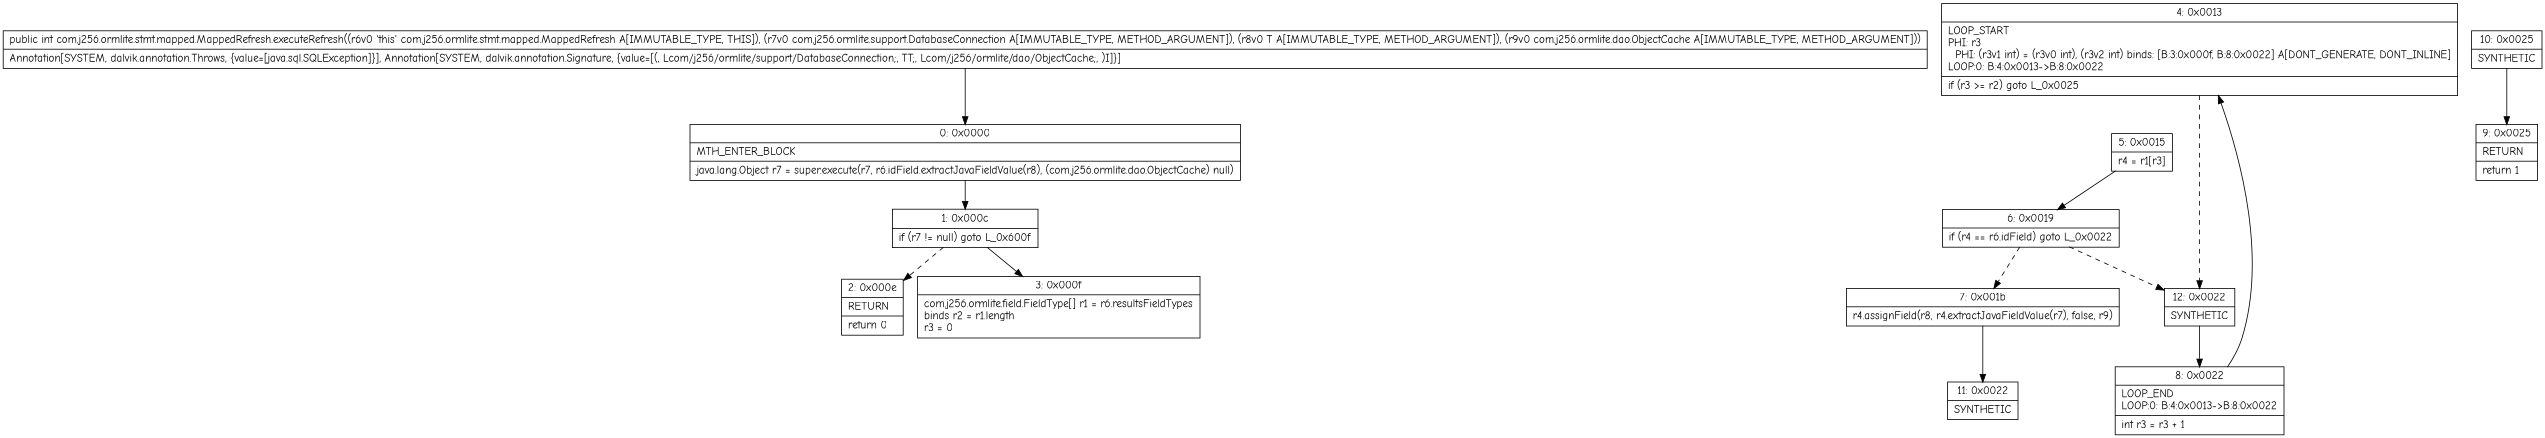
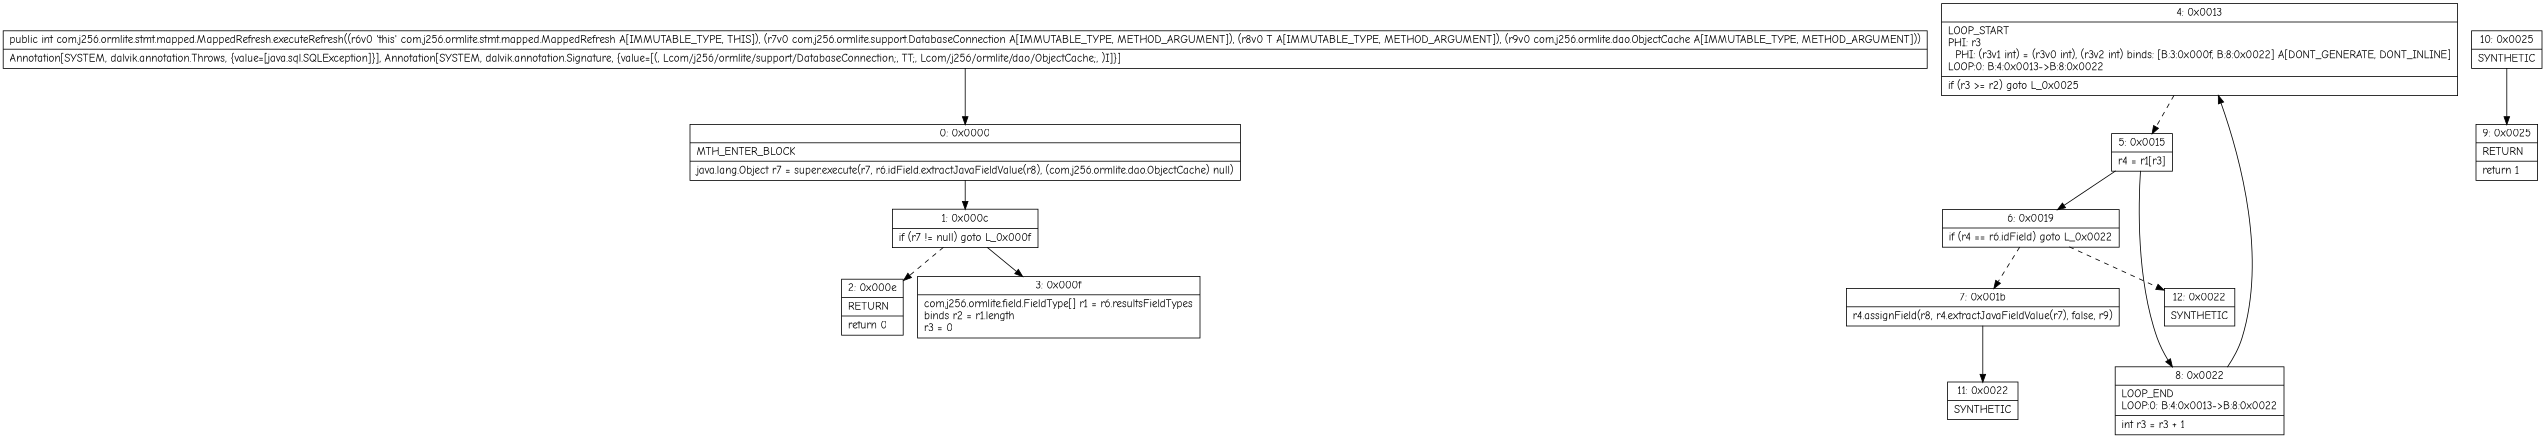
edge "4: 0x0013" -> "12: 0x0022": now "4: 0x0013" -> "5: 0x0015"
node "1: 0x000c": text "if (r7 != null) goto L_0x600f" -> "if (r7 != null) goto L_0x000f"
edge "12: 0x0022" -> "8: 0x0022": now "5: 0x0015" -> "8: 0x0022"
